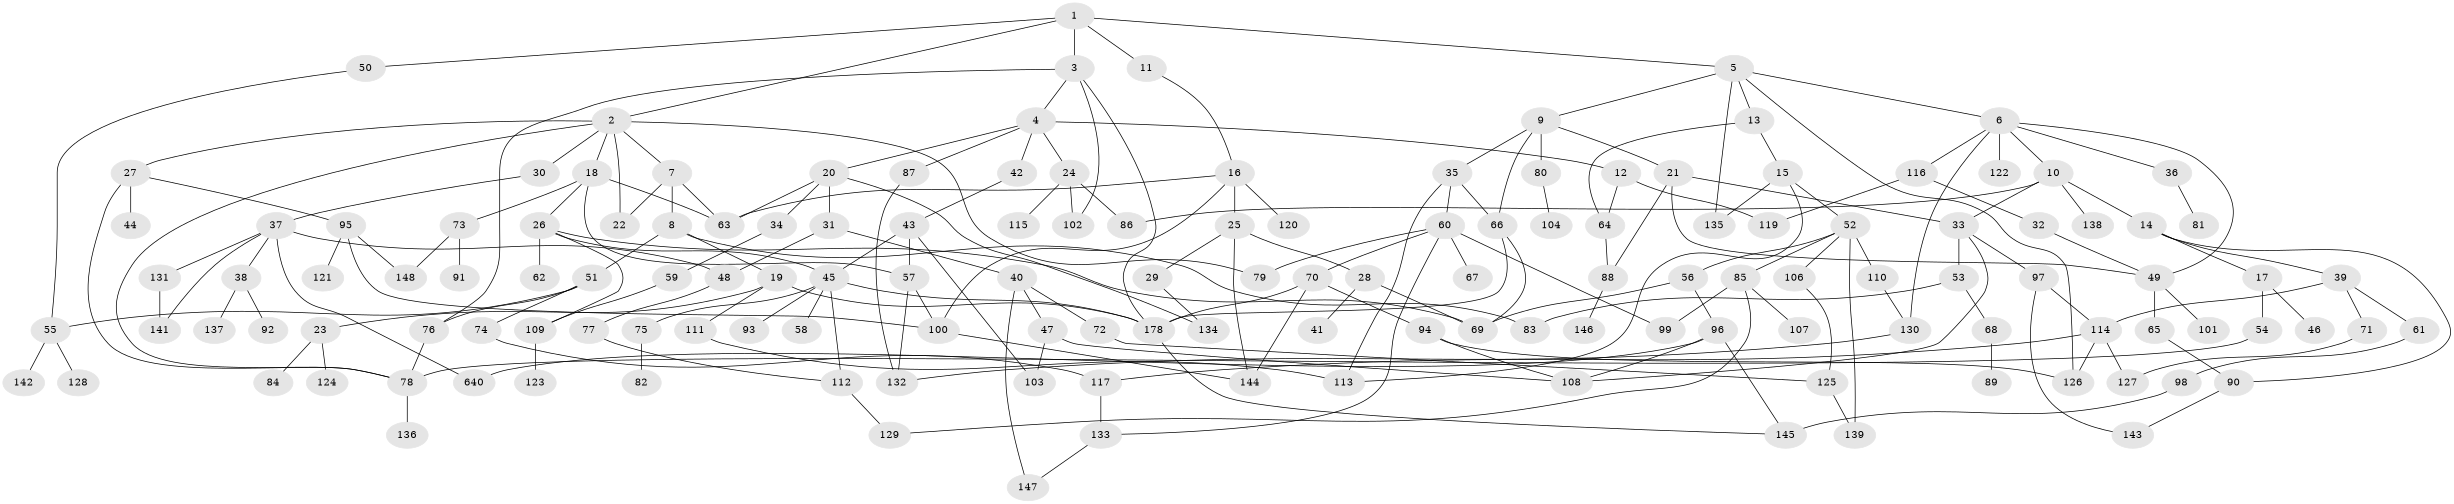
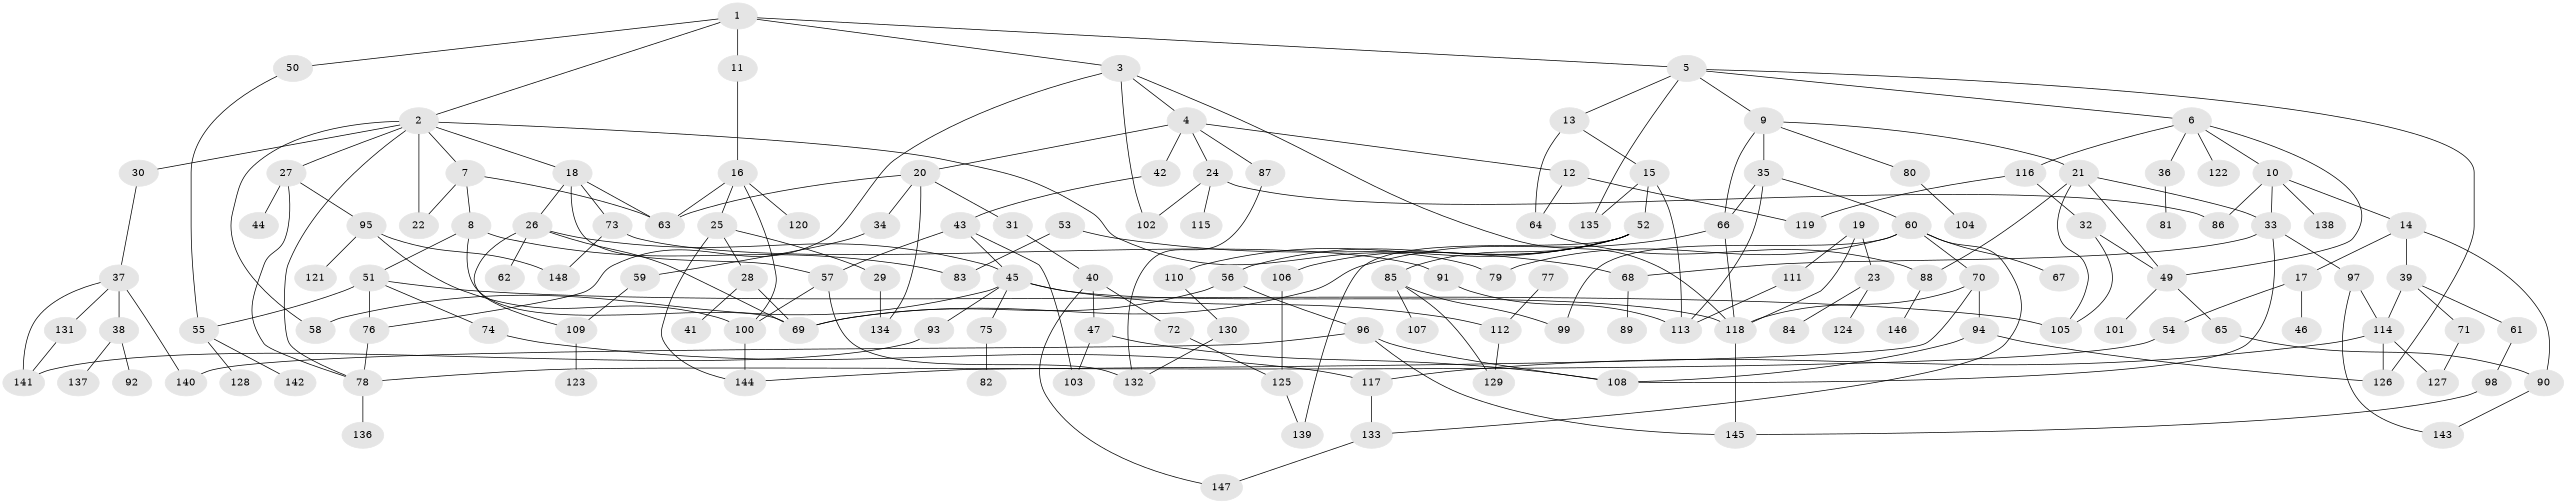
edge "2" -- "58": added
edge "6" -- "130": removed
edge "33" -- "53": now "33" -- "68"
edge "8" -- "19": now "8" -- "69"
node "48": removed
edge "91" -- "113": added
node "178": label "178" -> "118"
node "105": added
edge "93" -- "141": added
node "640": label "640" -> "140"
